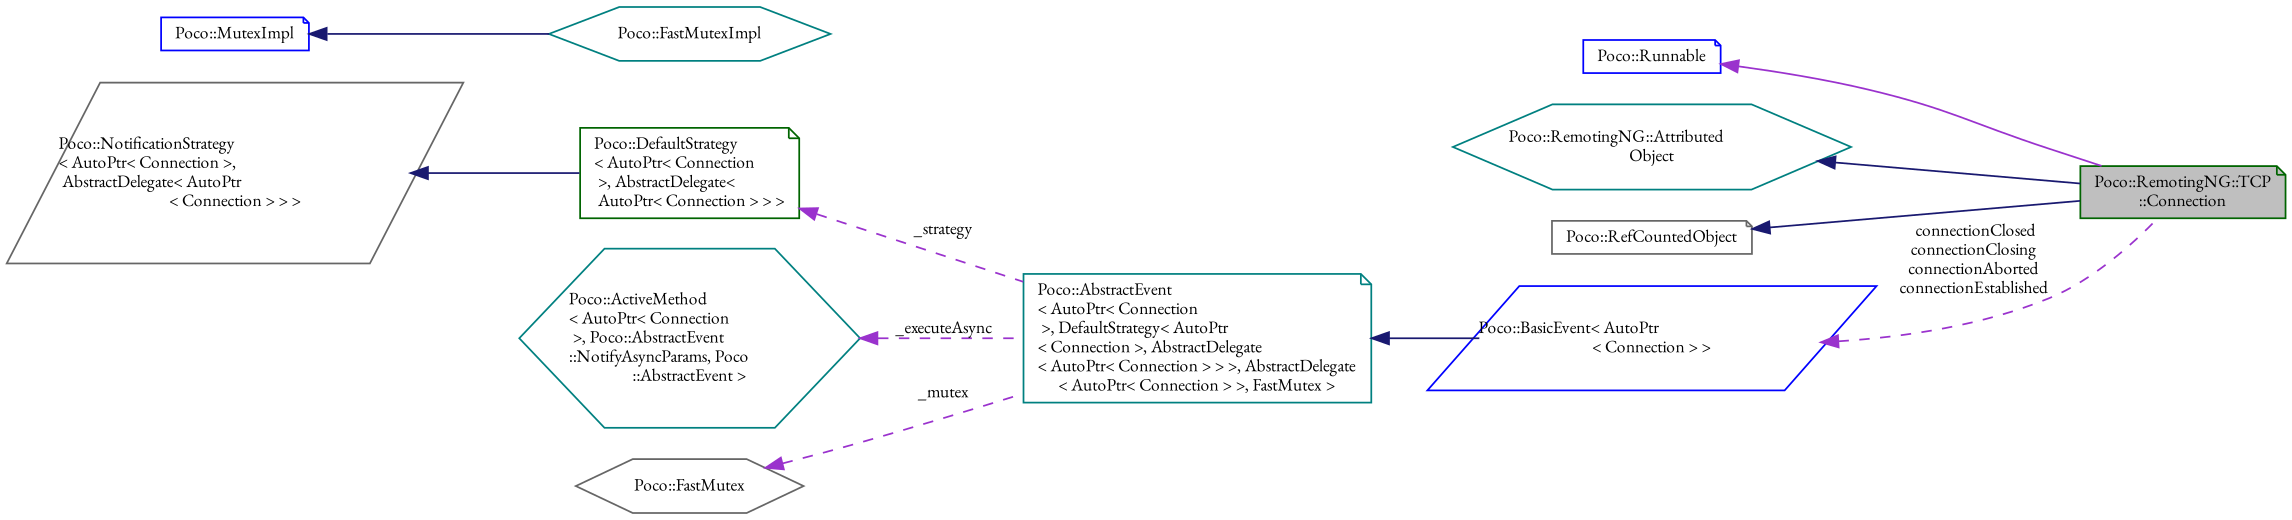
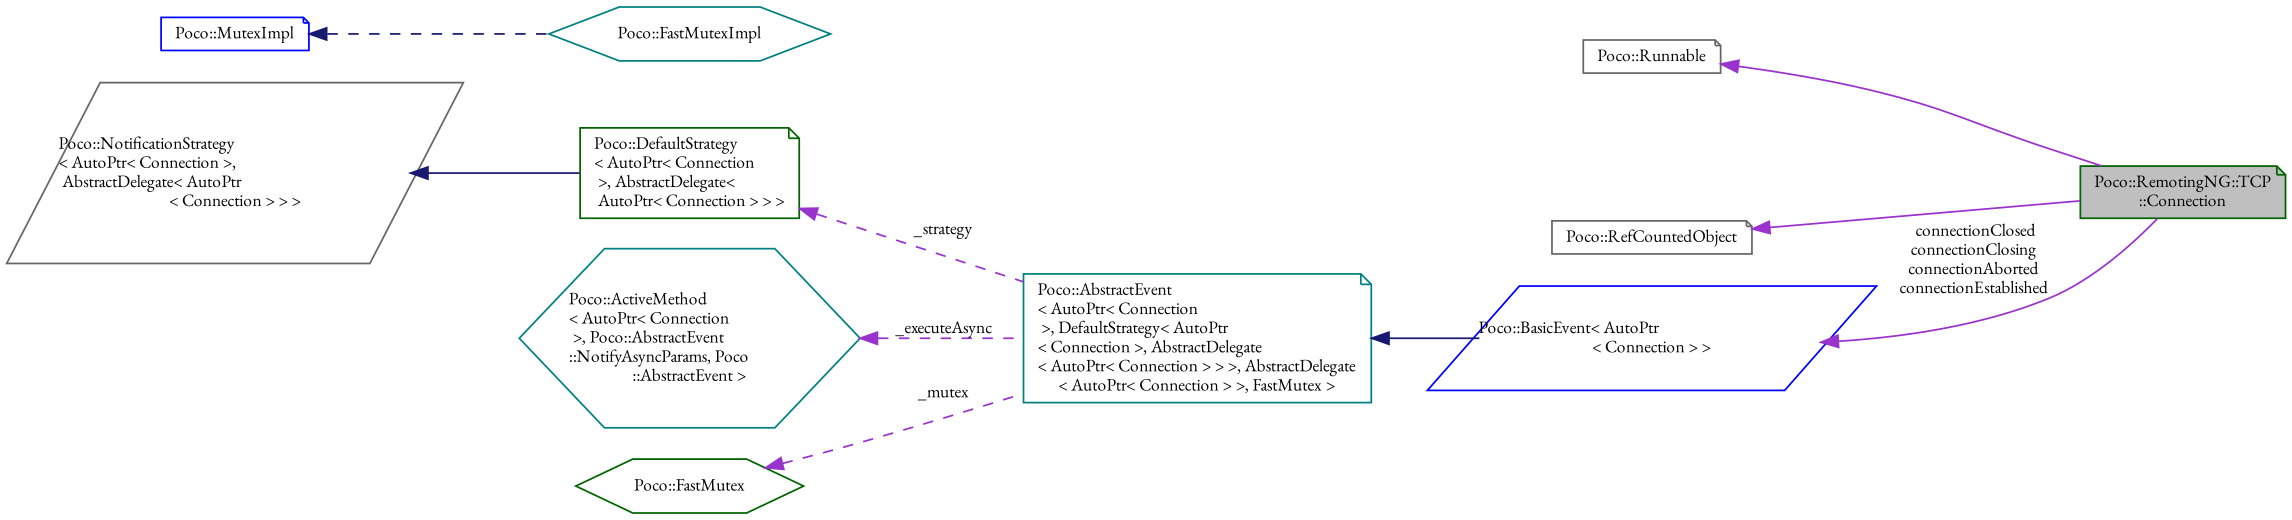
edge "Poco::FastMutexImpl" -> "Poco::MutexImpl": style solid -> dashed
node "Poco::Runnable": color blue -> gray40
node "Poco::RemotingNG::Attributed Object": removed
edge "Poco::RemotingNG::TCP ::Connection" -> "Poco::RefCountedObject": color midnightblue -> darkorchid3
edge "Poco::RemotingNG::TCP ::Connection" -> "Poco::BasicEvent< AutoPtr < Connection > >": style dashed -> solid
node "Poco::FastMutex": color gray40 -> darkgreen
